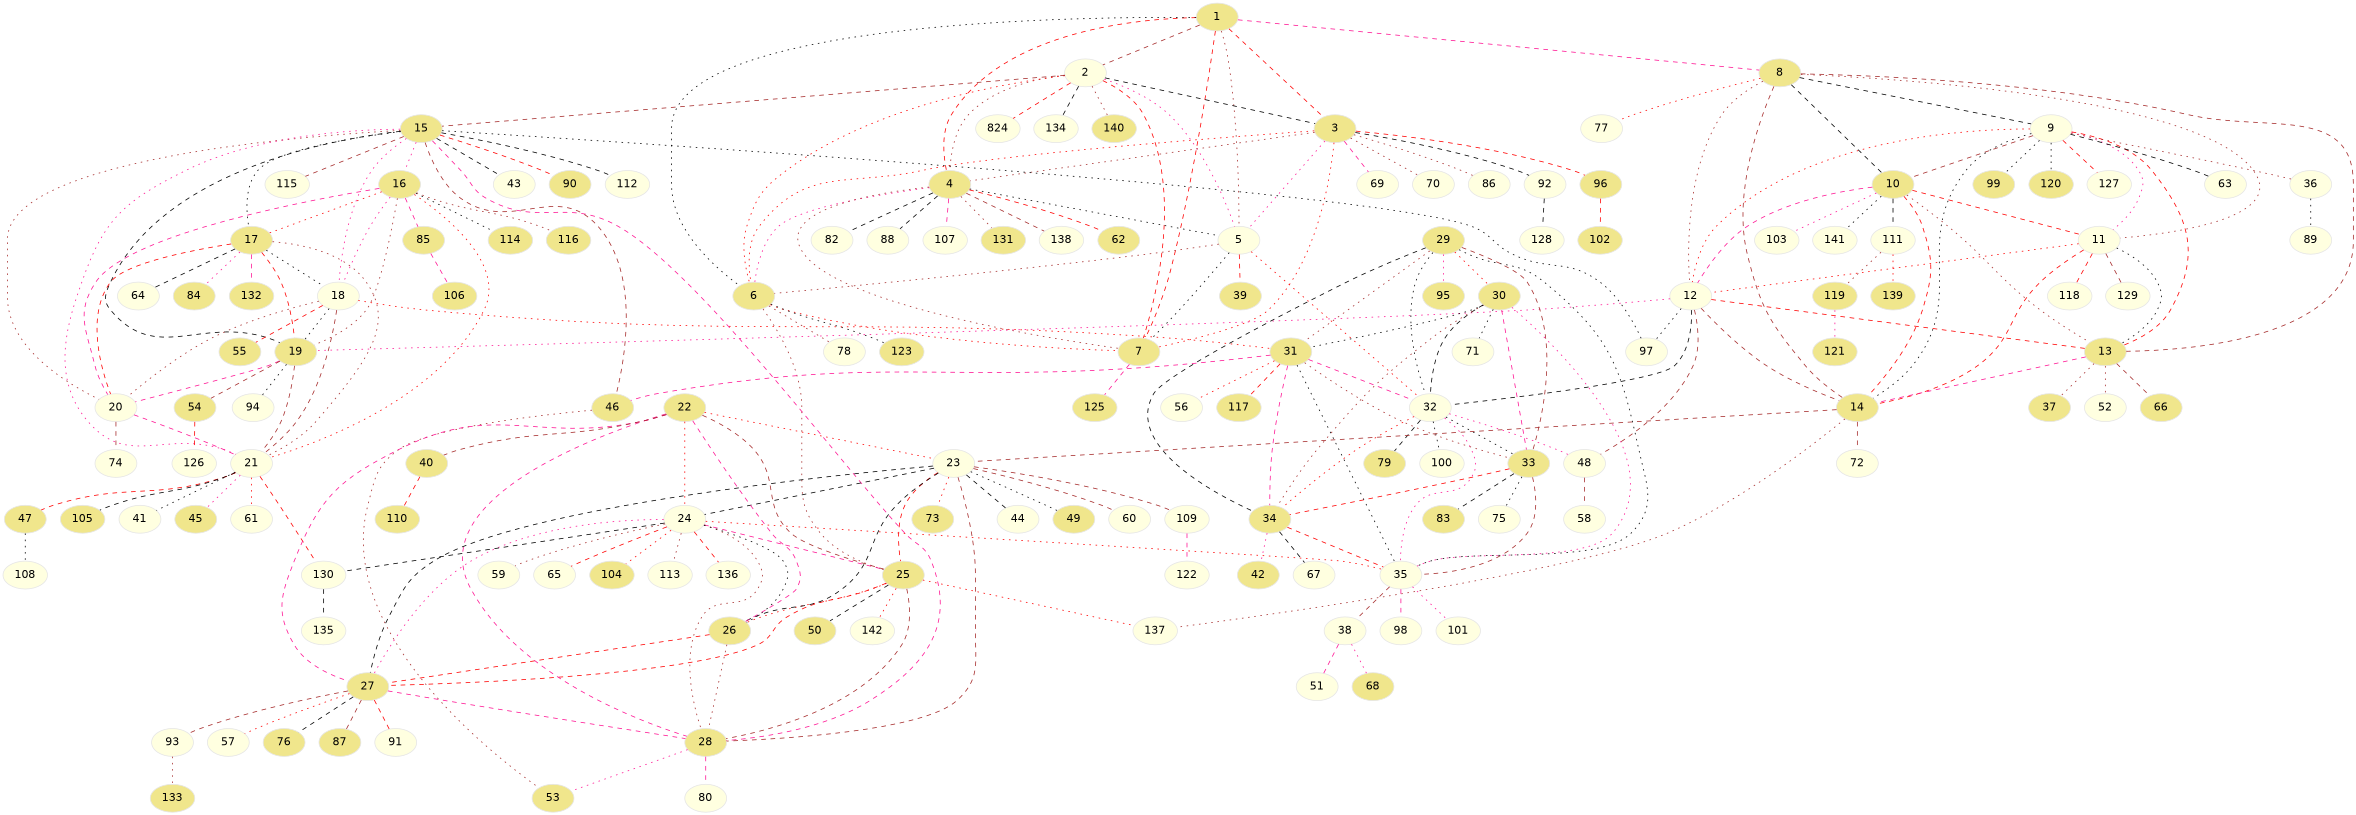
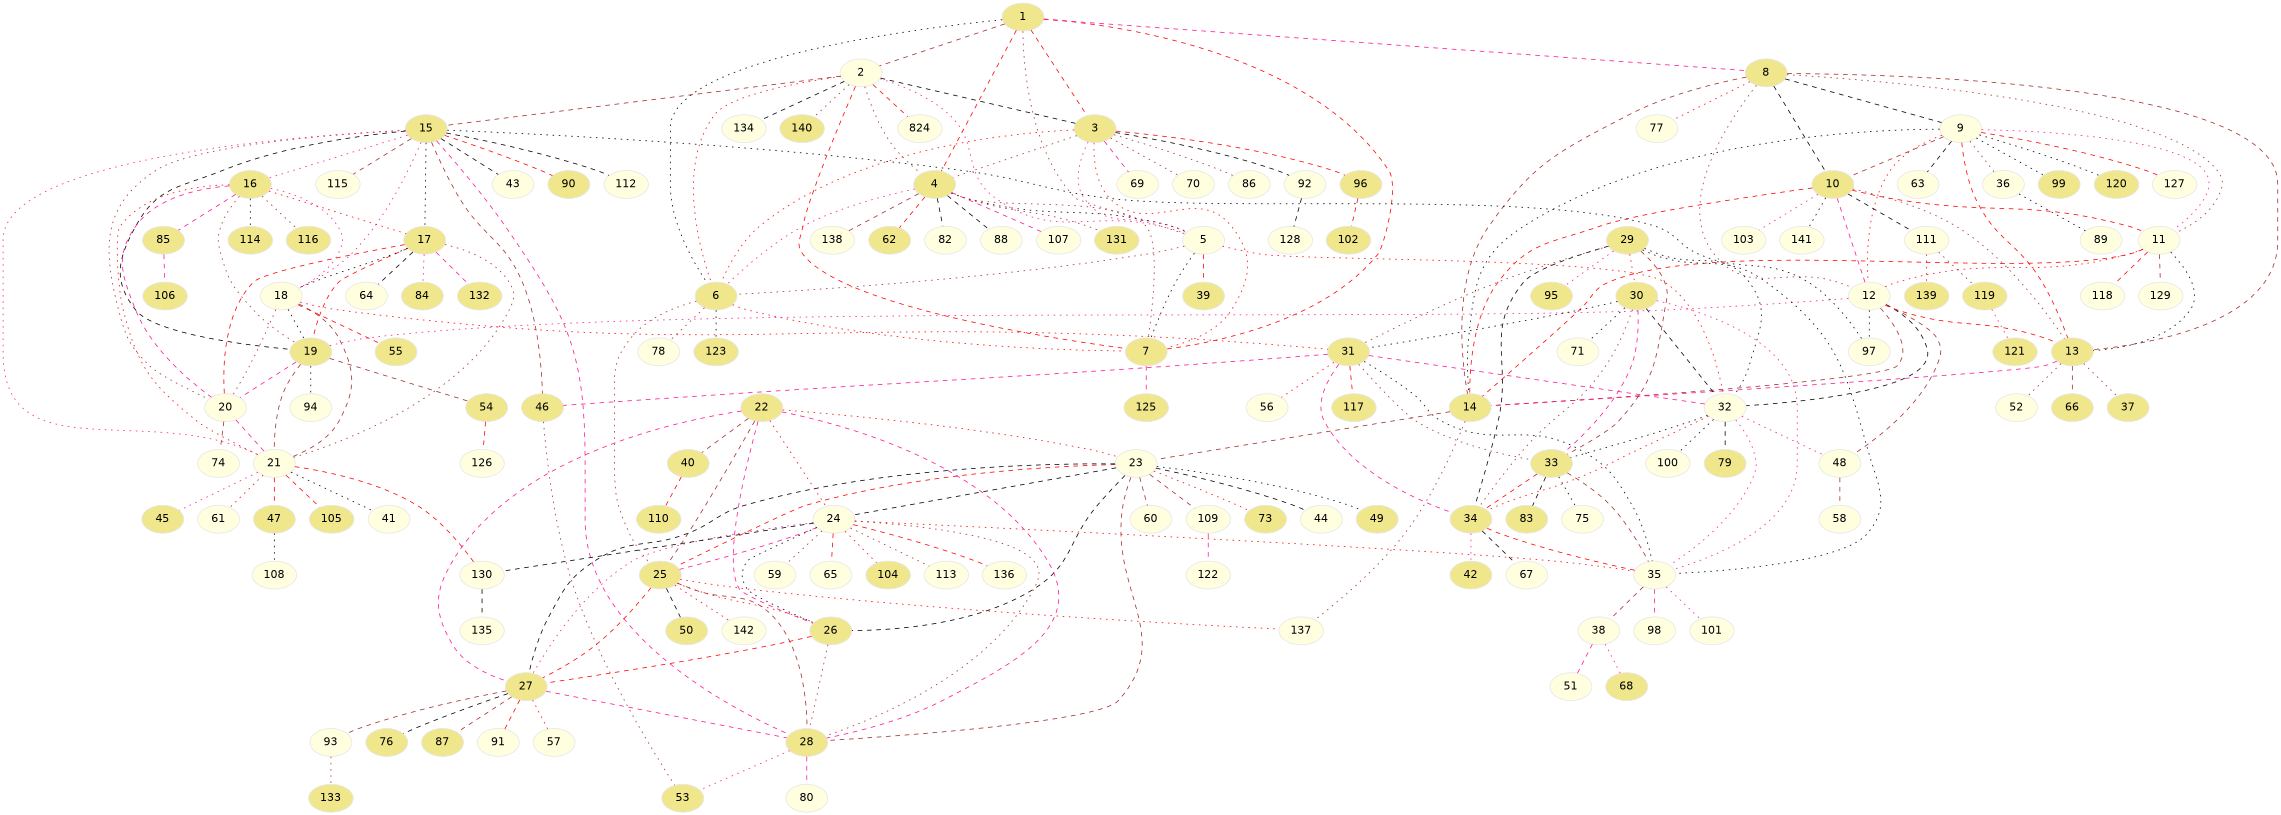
node "72": removed
edge "21" -- "105": color black -> red
